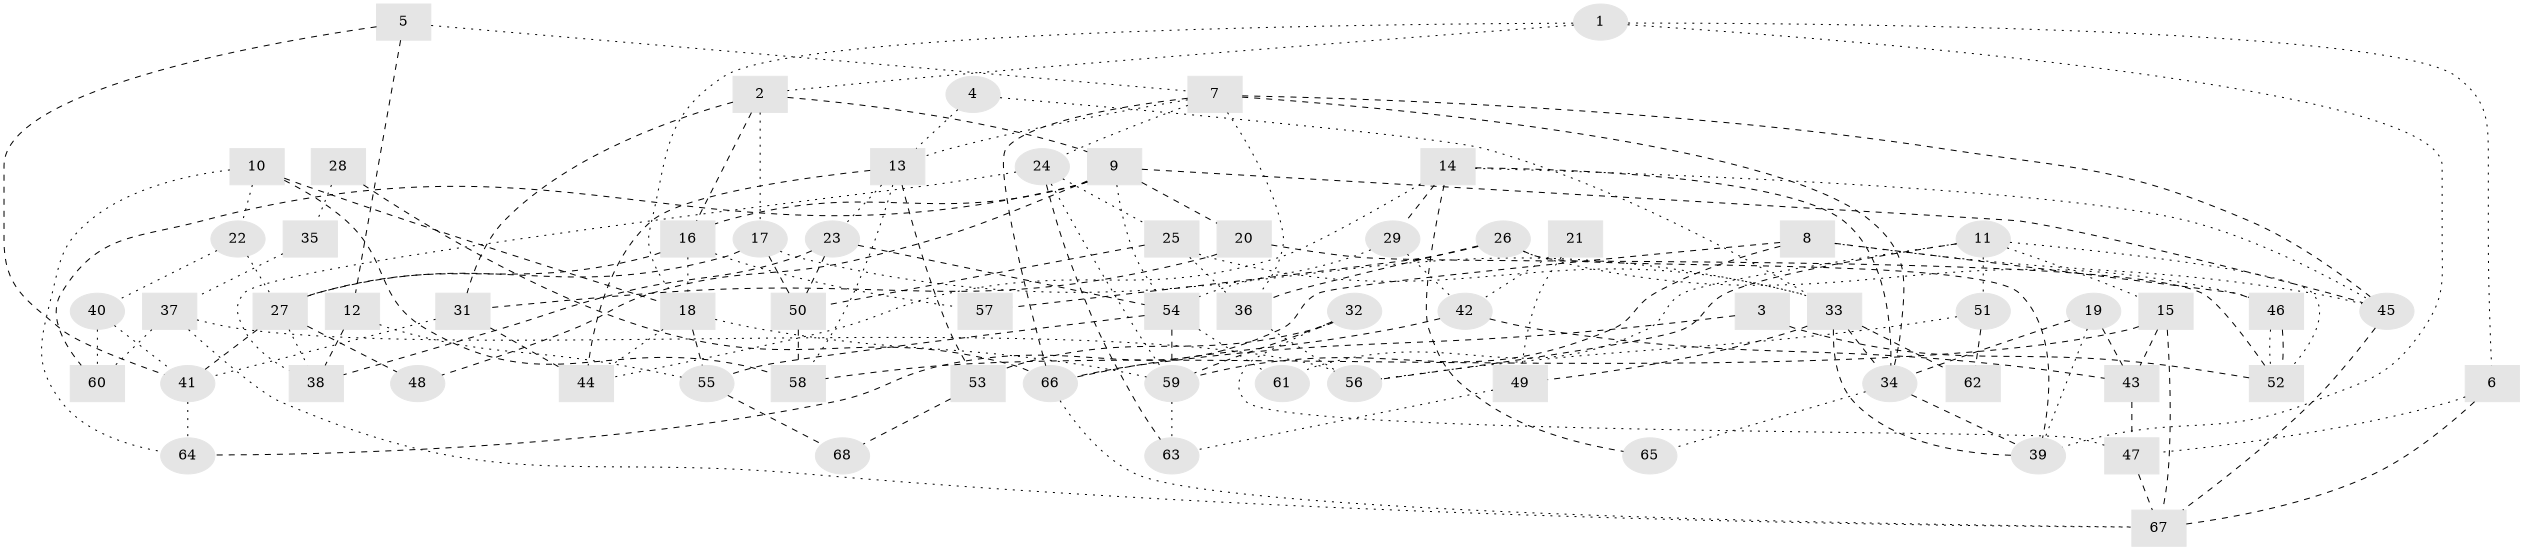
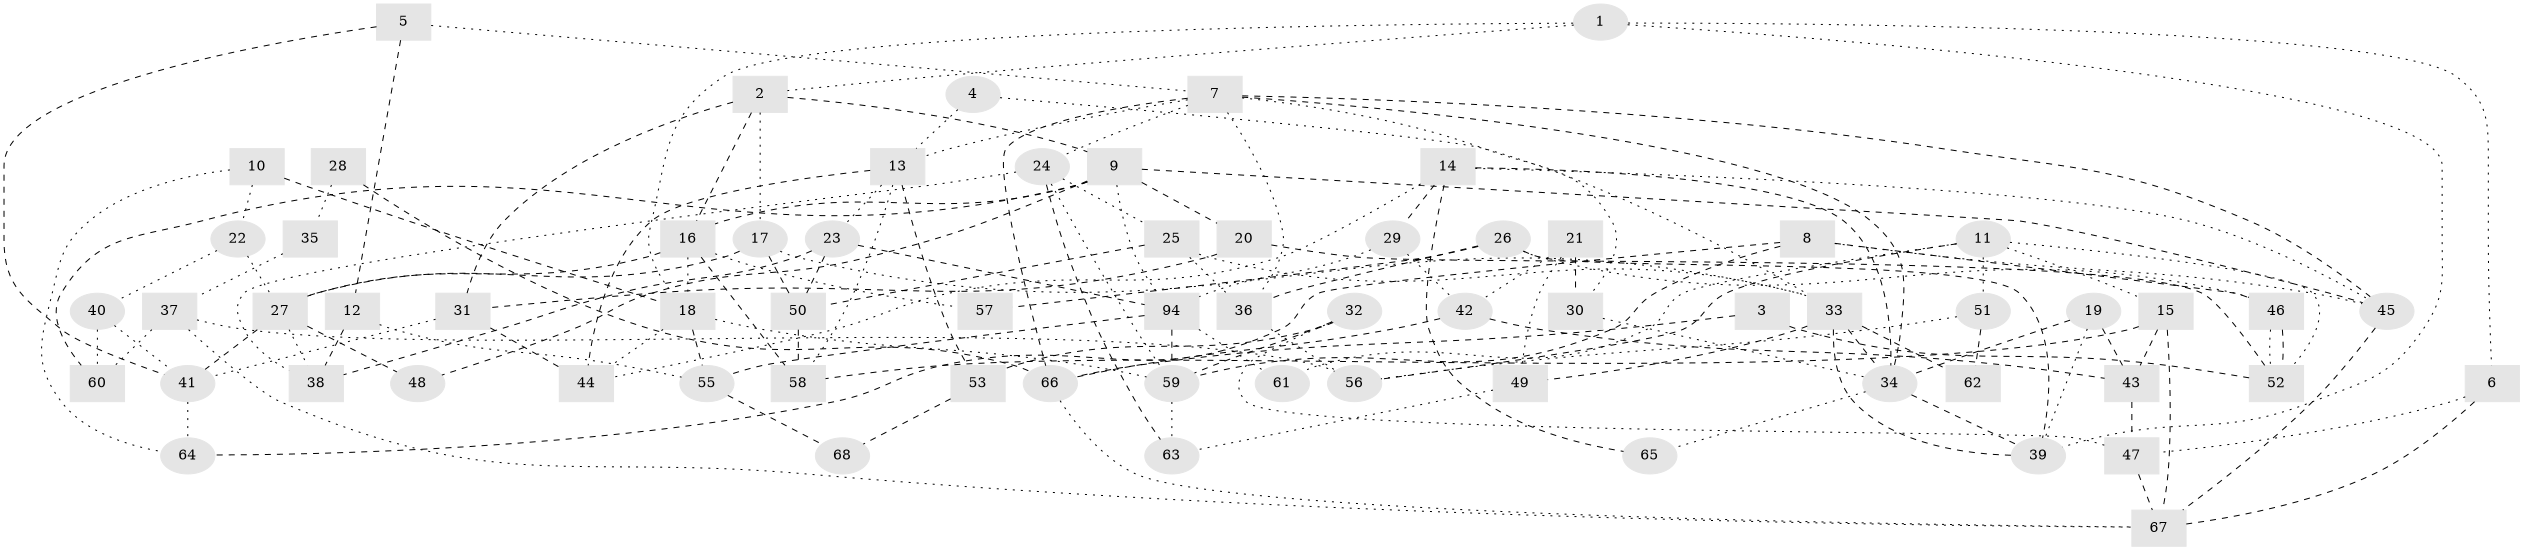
node "54": label "54" -> "94"
node "30": added
edge "10" -- "58": now "16" -- "58"
